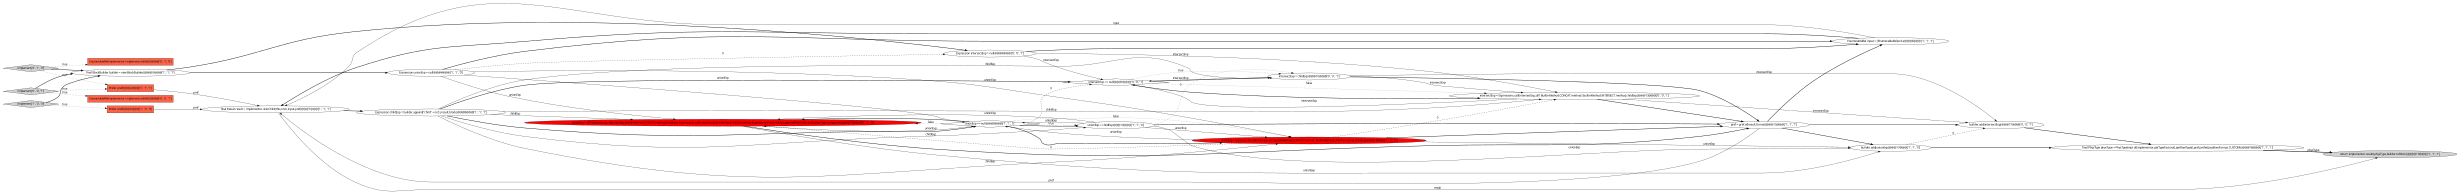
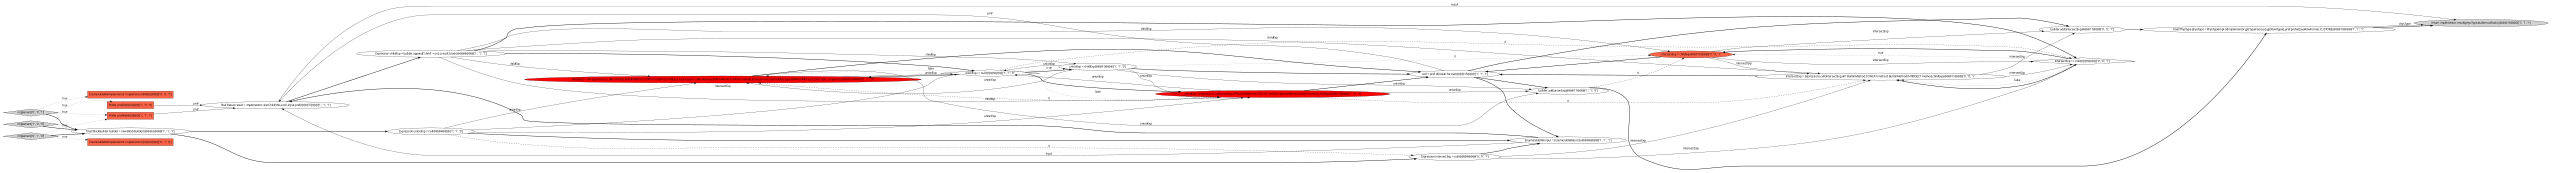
node "intersectExp = childExp@@@10@@@['0', '0', '1']": fillcolor white -> tomato
edge "Expression unionExp = null@@@4@@@['1', '1', '0']" -> "unionExp == null@@@9@@@['1', '1', '0']": label "unionExp" -> "intersectExp"
edge "builder.add(unionExp)@@@17@@@['1', '1', '0']" -> "builder.add(intersectExp)@@@17@@@['0', '0', '1']": now "builder.add(unionExp)@@@17@@@['1', '1', '0']" -> "intersectExp = childExp@@@10@@@['0', '0', '1']"
